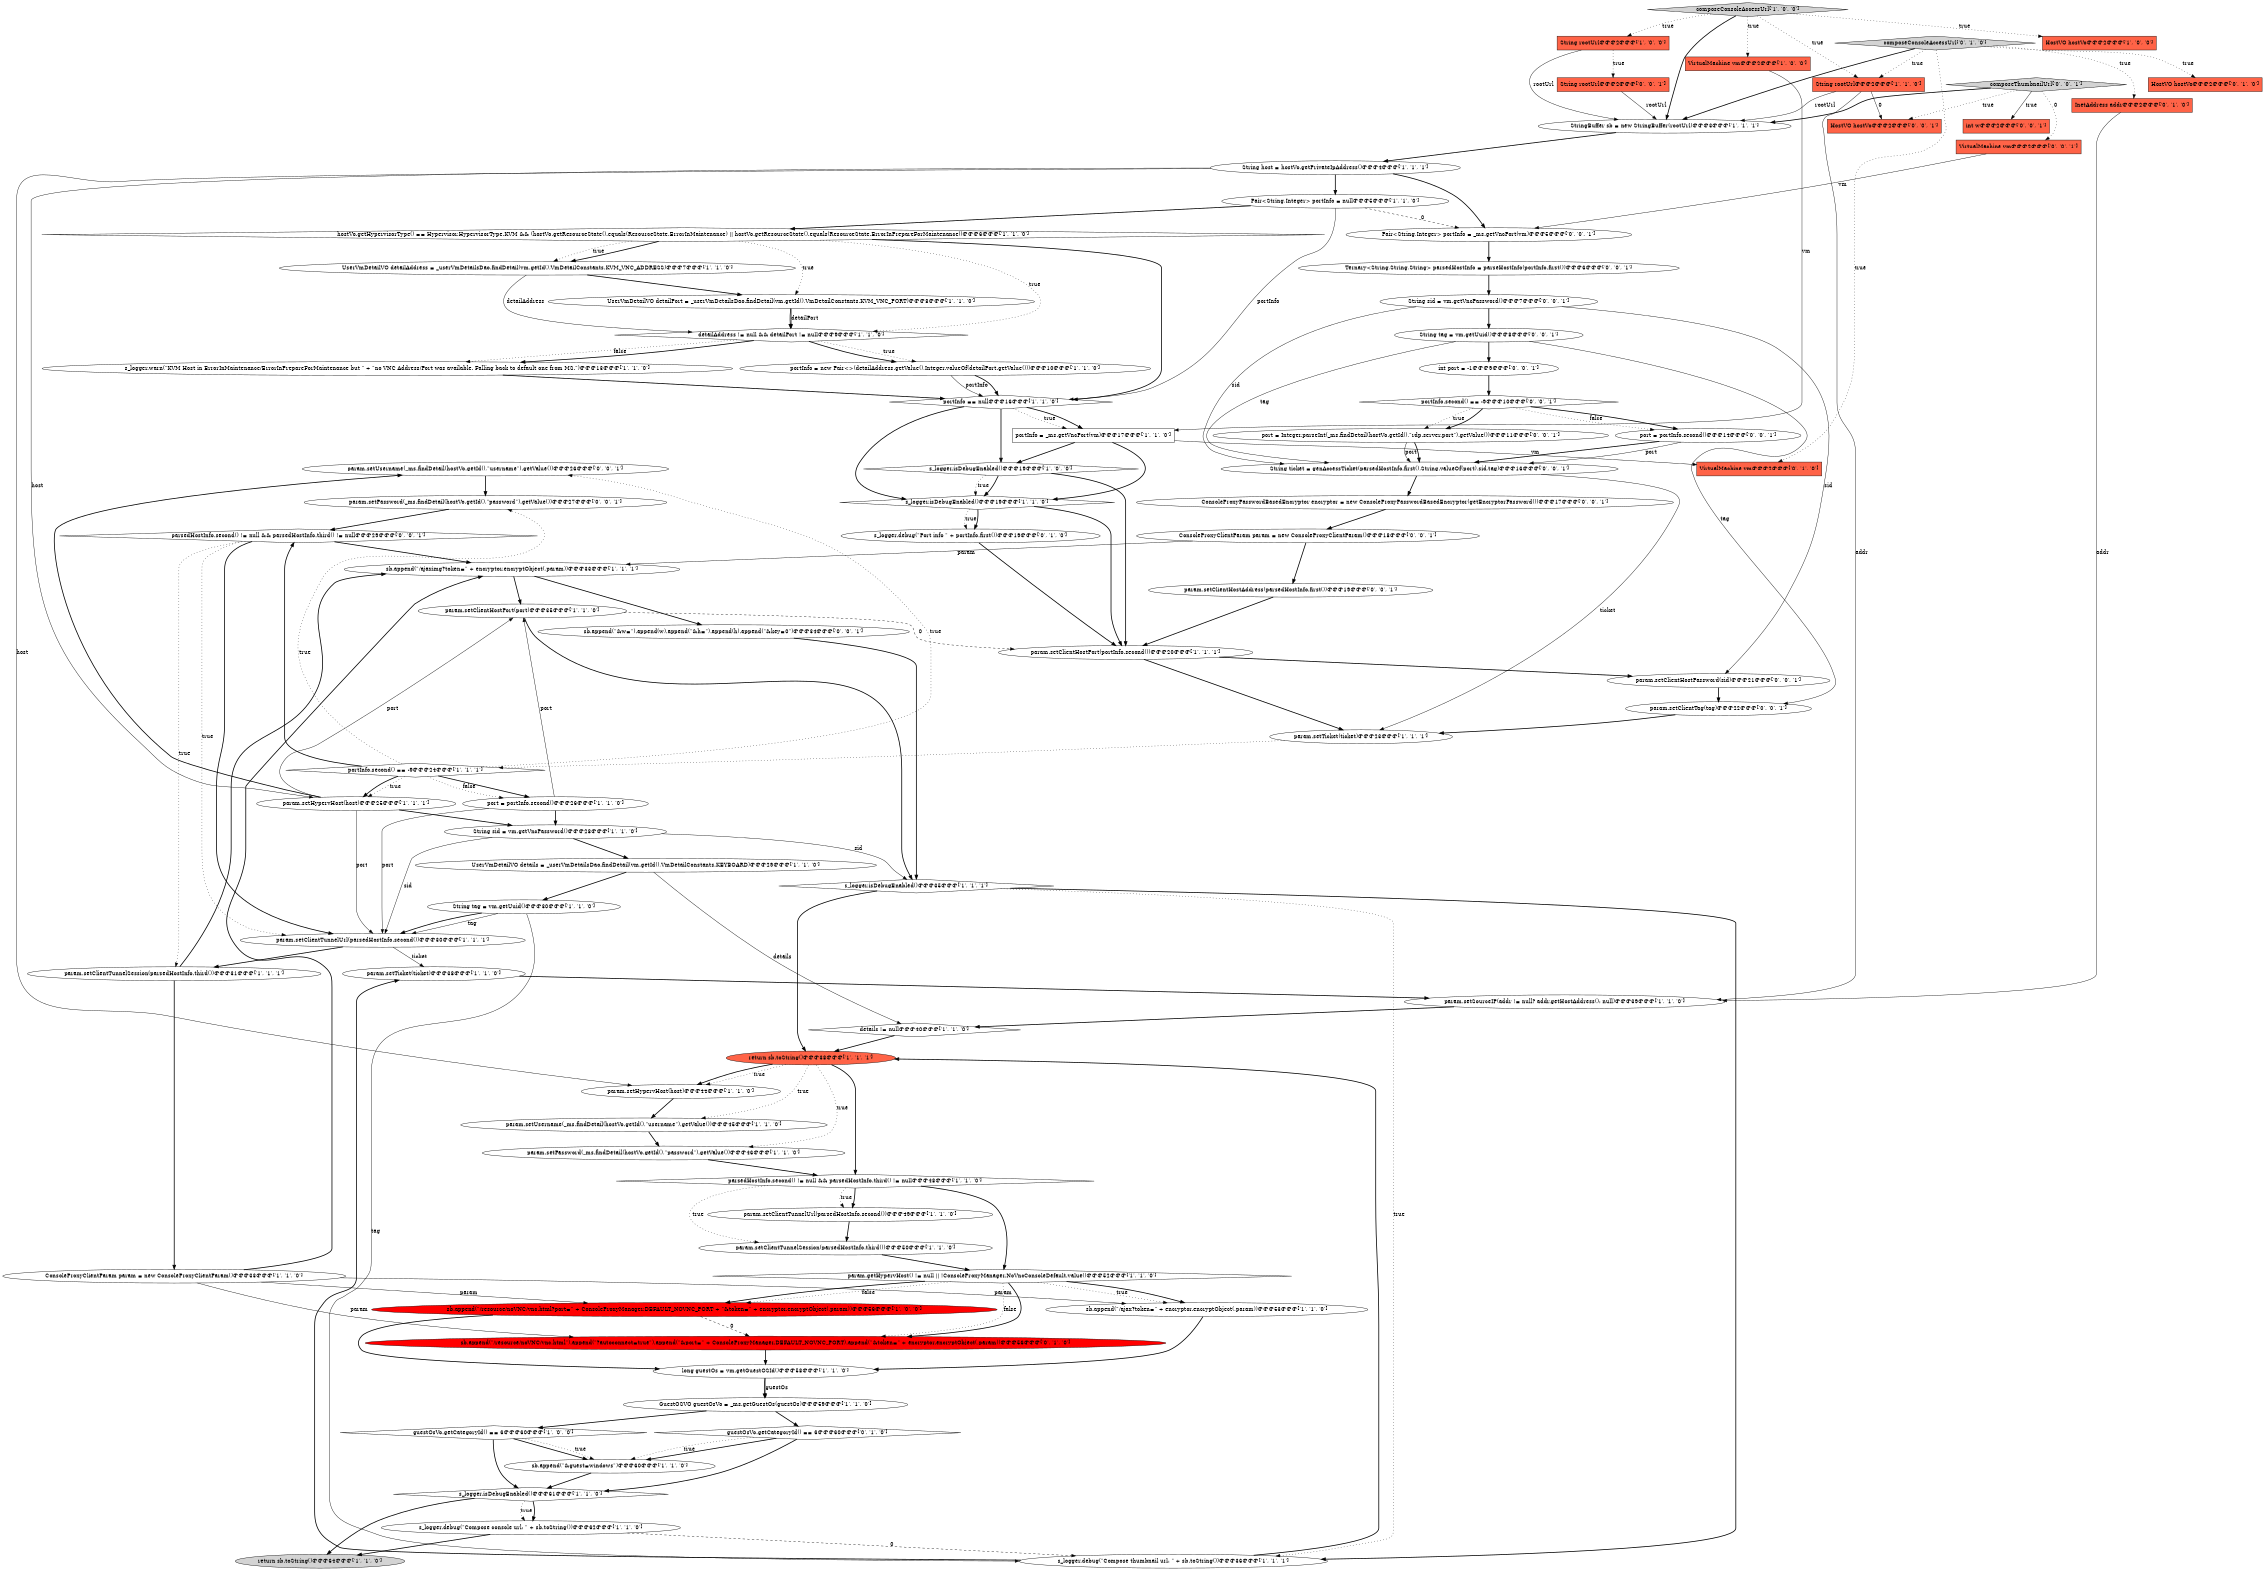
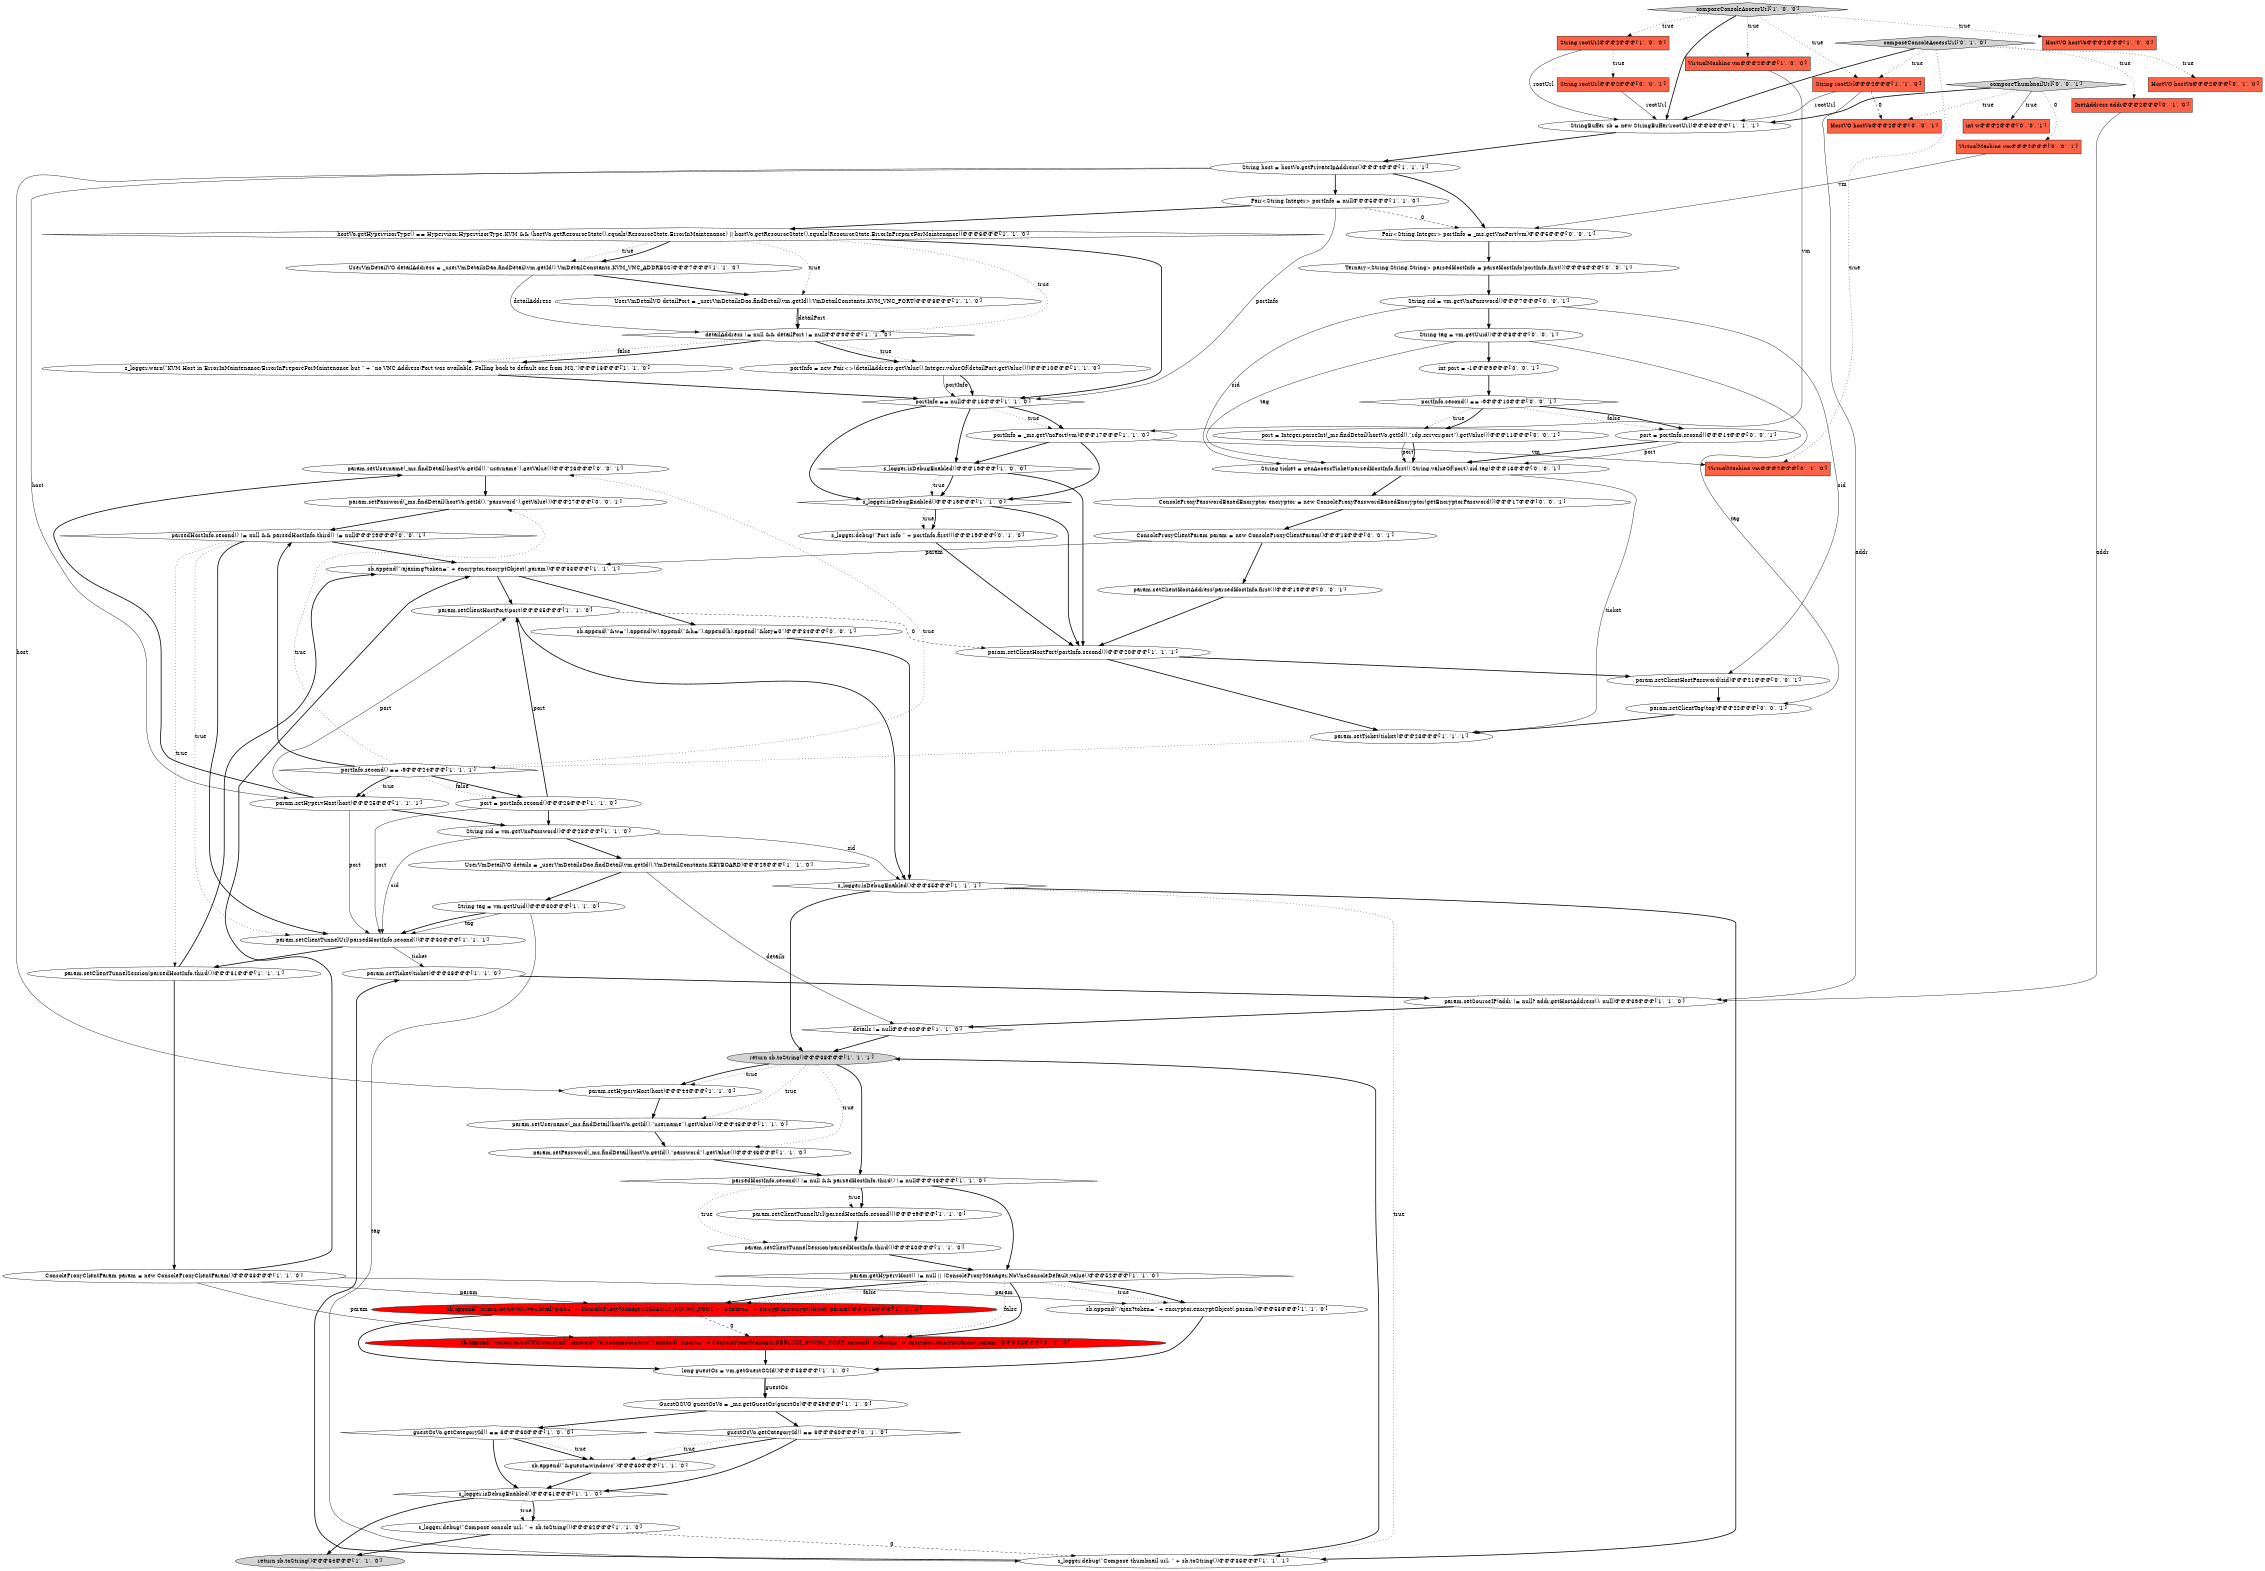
edge "String rootUrl@@@2@@@['1', '1', '0']" -> "HostVO hostVo@@@2@@@['0', '0', '1']": style solid -> dashed
node "portInfo = _ms.getVncPort(vm)@@@17@@@['1', '1', '0']": shape box -> ellipse
edge "port = portInfo.second()@@@26@@@['1', '1', '0']" -> "param.setClientHostPort(port)@@@35@@@['1', '1', '0']": style solid -> bold
node "return sb.toString()@@@38@@@['1', '1', '1']": fillcolor tomato -> lightgray
